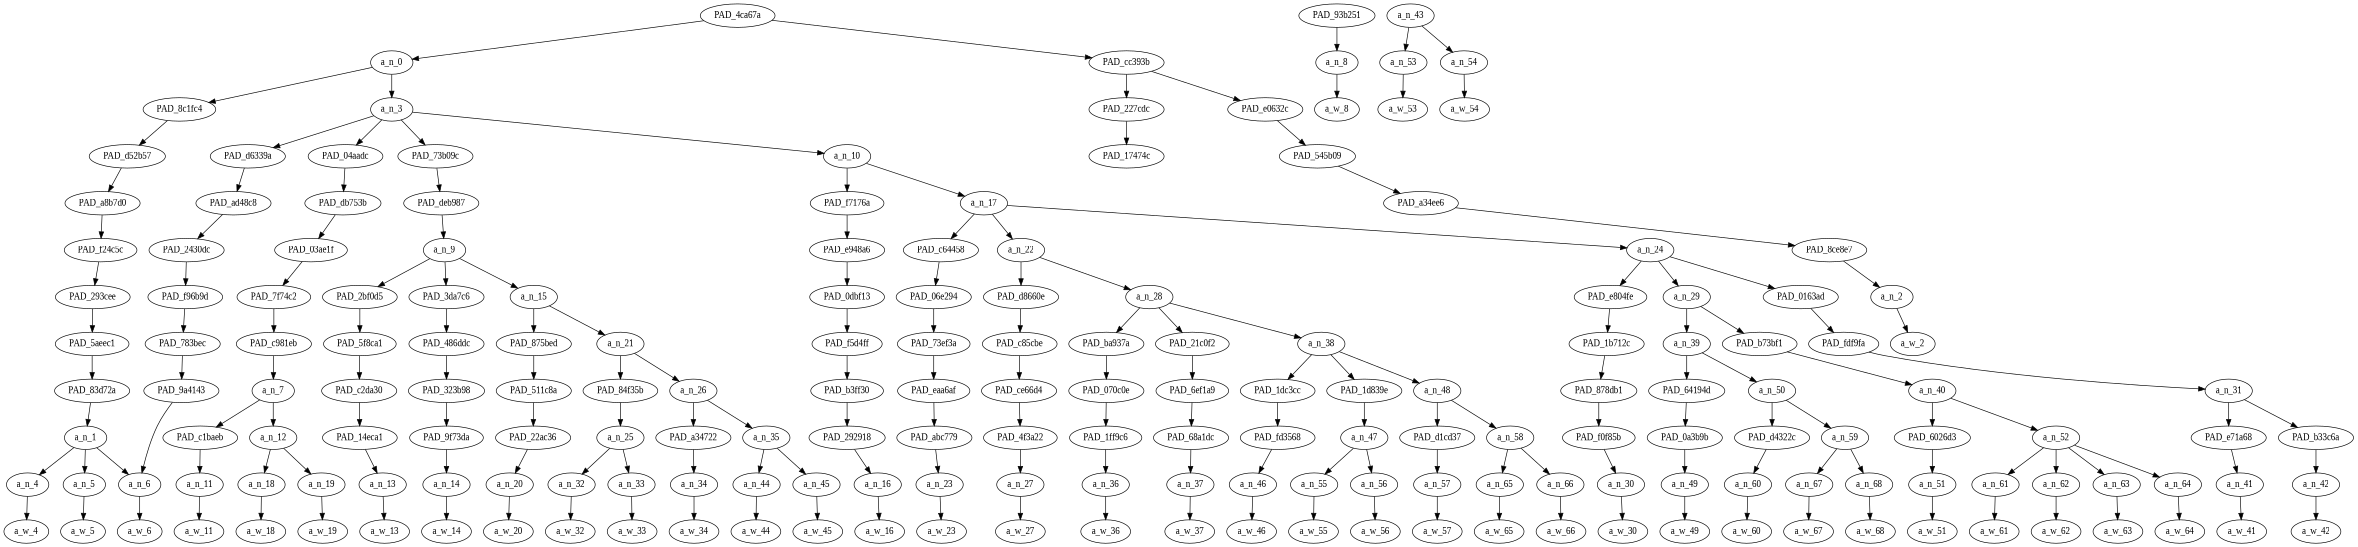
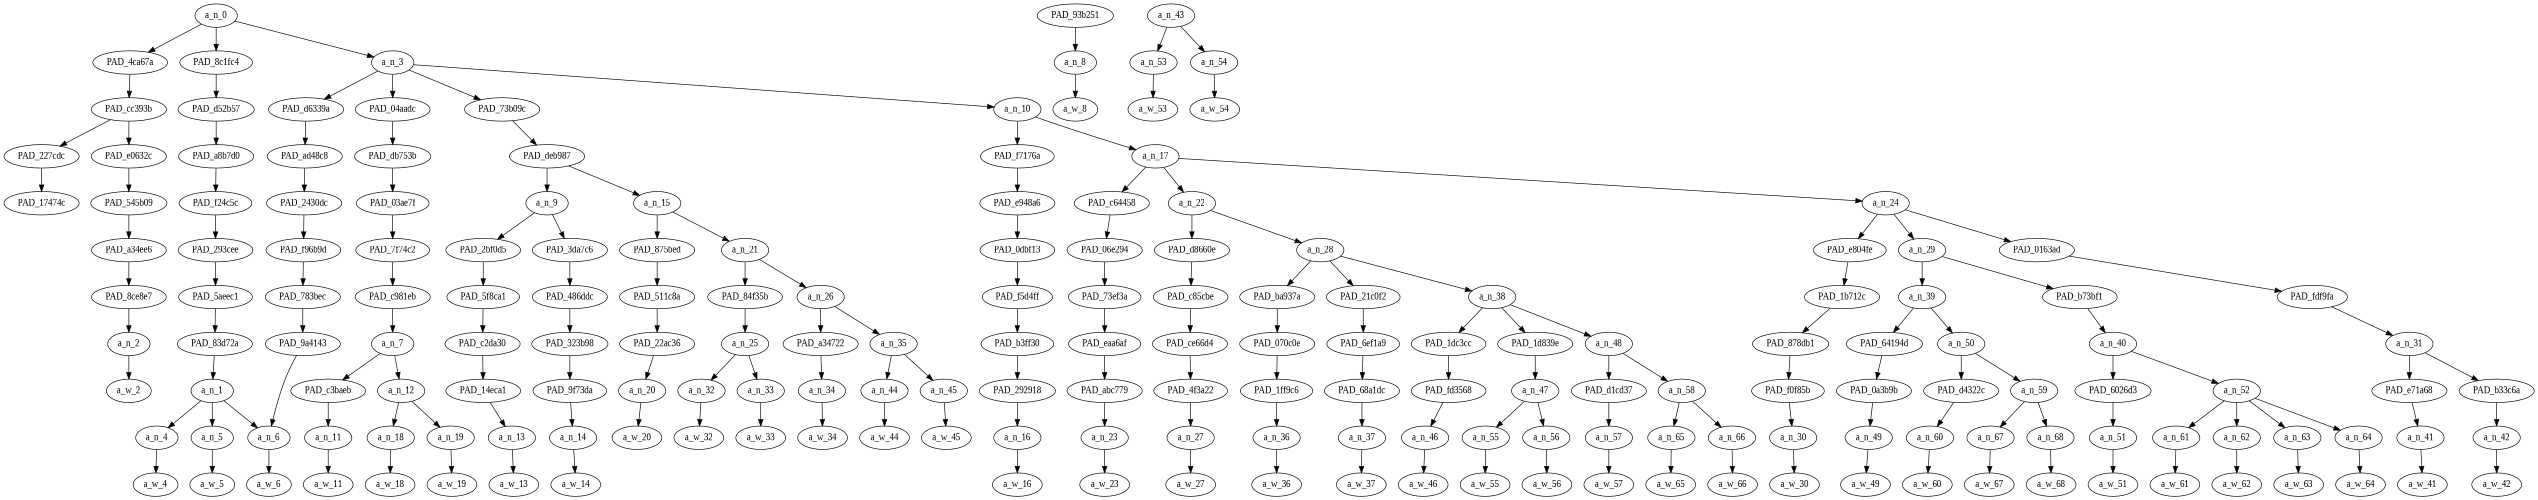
edge "PAD_4ca67a" -> "a_n_0": reversed
node "PAD_03ae1f": label "PAD_03ae1f" -> "PAD_03ae7f"
edge "a_n_9" -> "a_n_15": now "PAD_deb987" -> "a_n_15"
node "PAD_c1baeb": label "PAD_c1baeb" -> "PAD_c3baeb"
